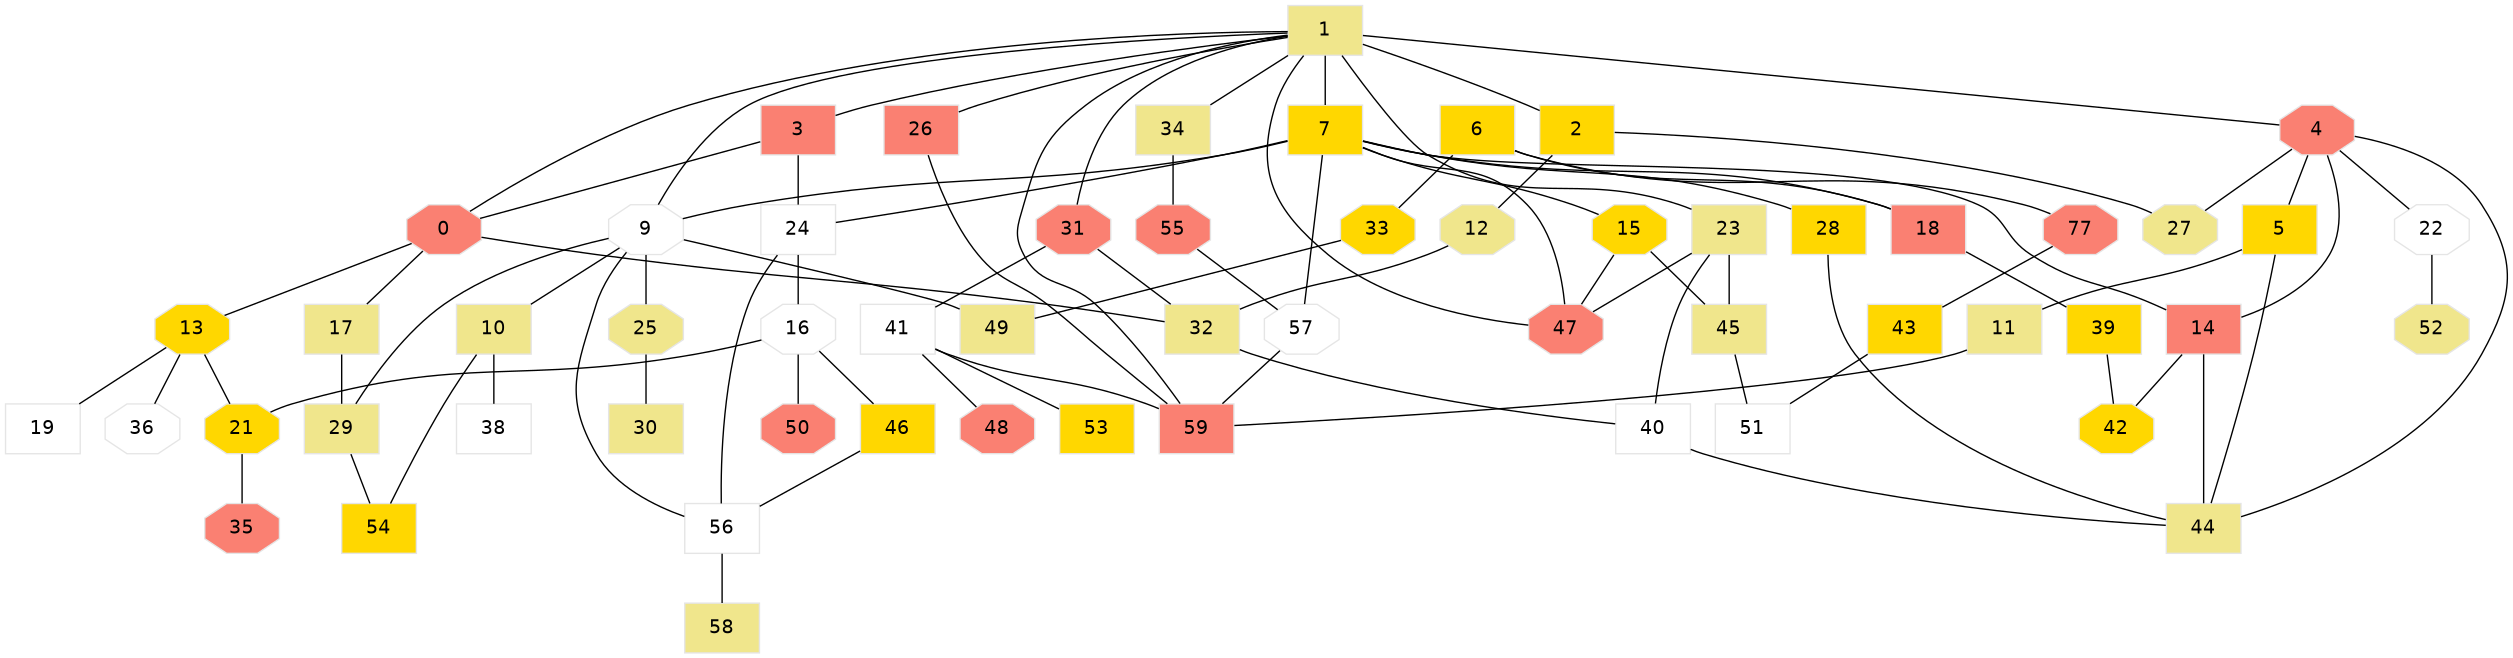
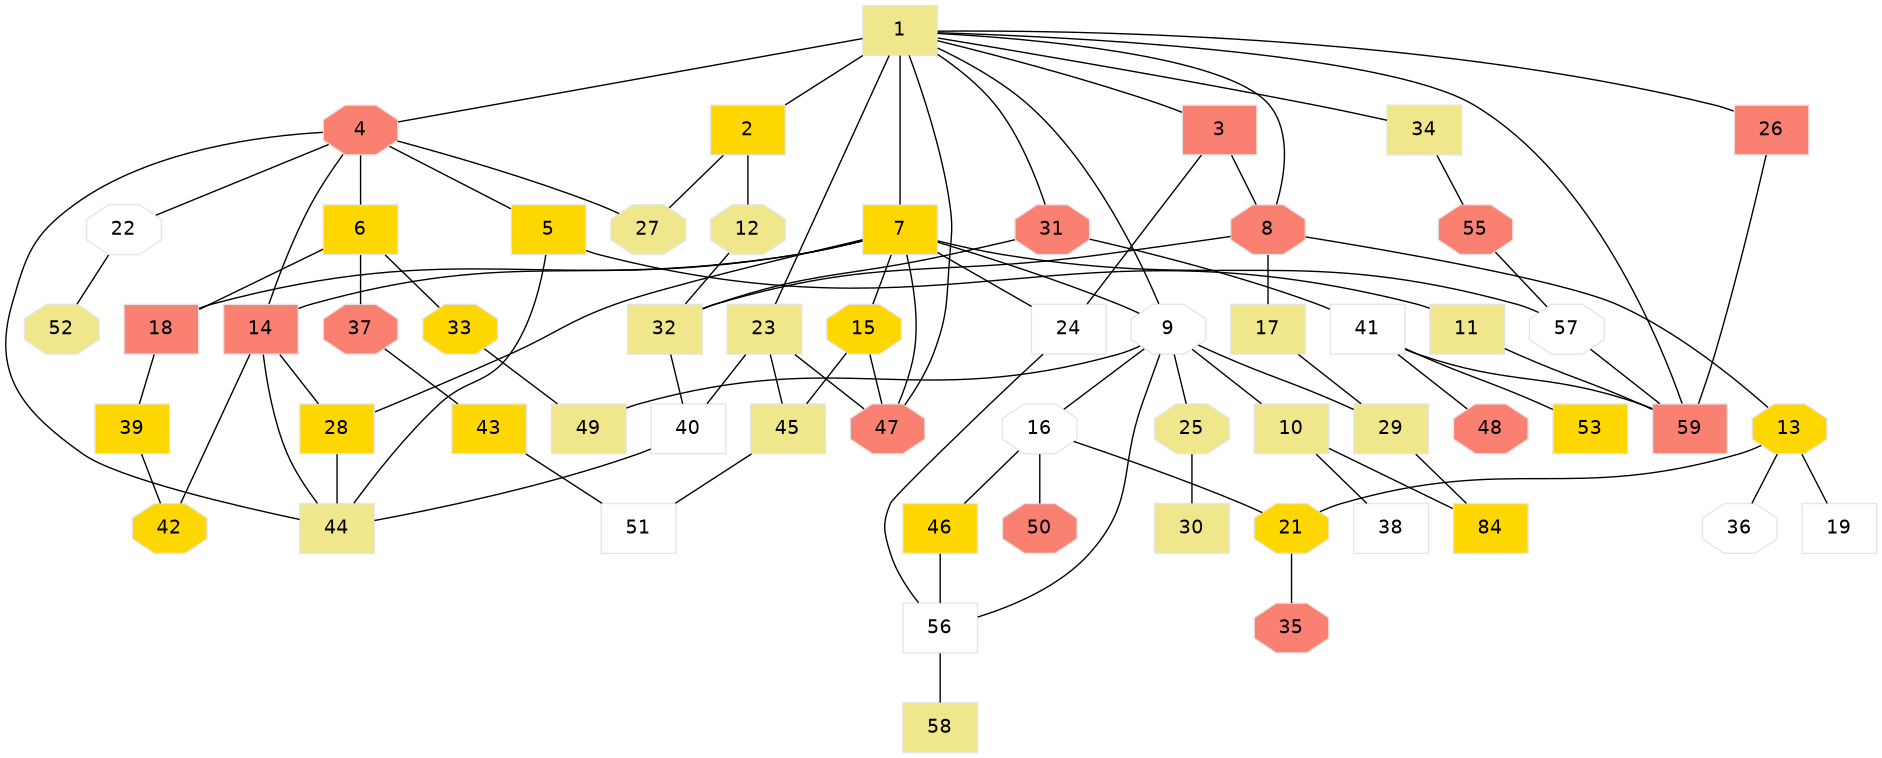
edge "4" -- "6": added
node "0": label "0" -> "8"
node "77": label "77" -> "37"
edge "24" -- "16": now "9" -- "16"
edge "14" -- "28": added
node "54": label "54" -> "84"
